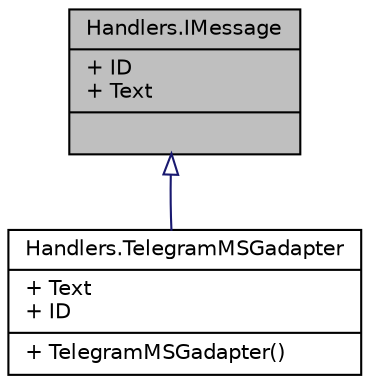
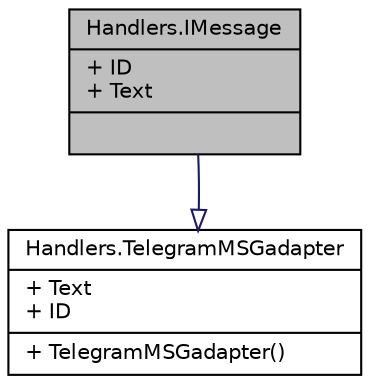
edge "Handlers.TelegramMSGadapter" -> "Handlers.IMessage": reversed
